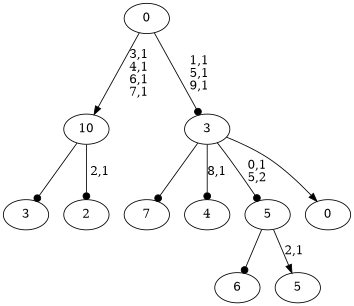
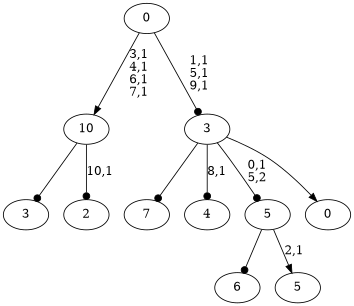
edge "10" -> "2": label "2,1" -> "10,1"
